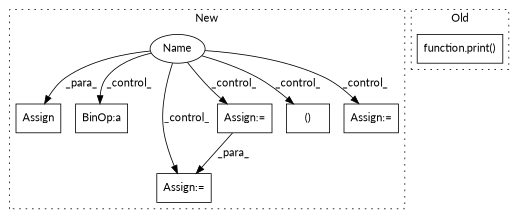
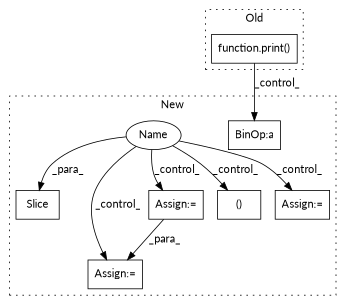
edge "Name" -> "BinOp:a": now "function.print()" -> "BinOp:a"
node "Assign": label "Assign" -> "Slice"
